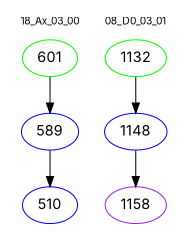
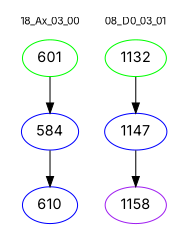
node "589": label "589" -> "584"
node "1148": label "1148" -> "1147"
node "510": label "510" -> "610"
